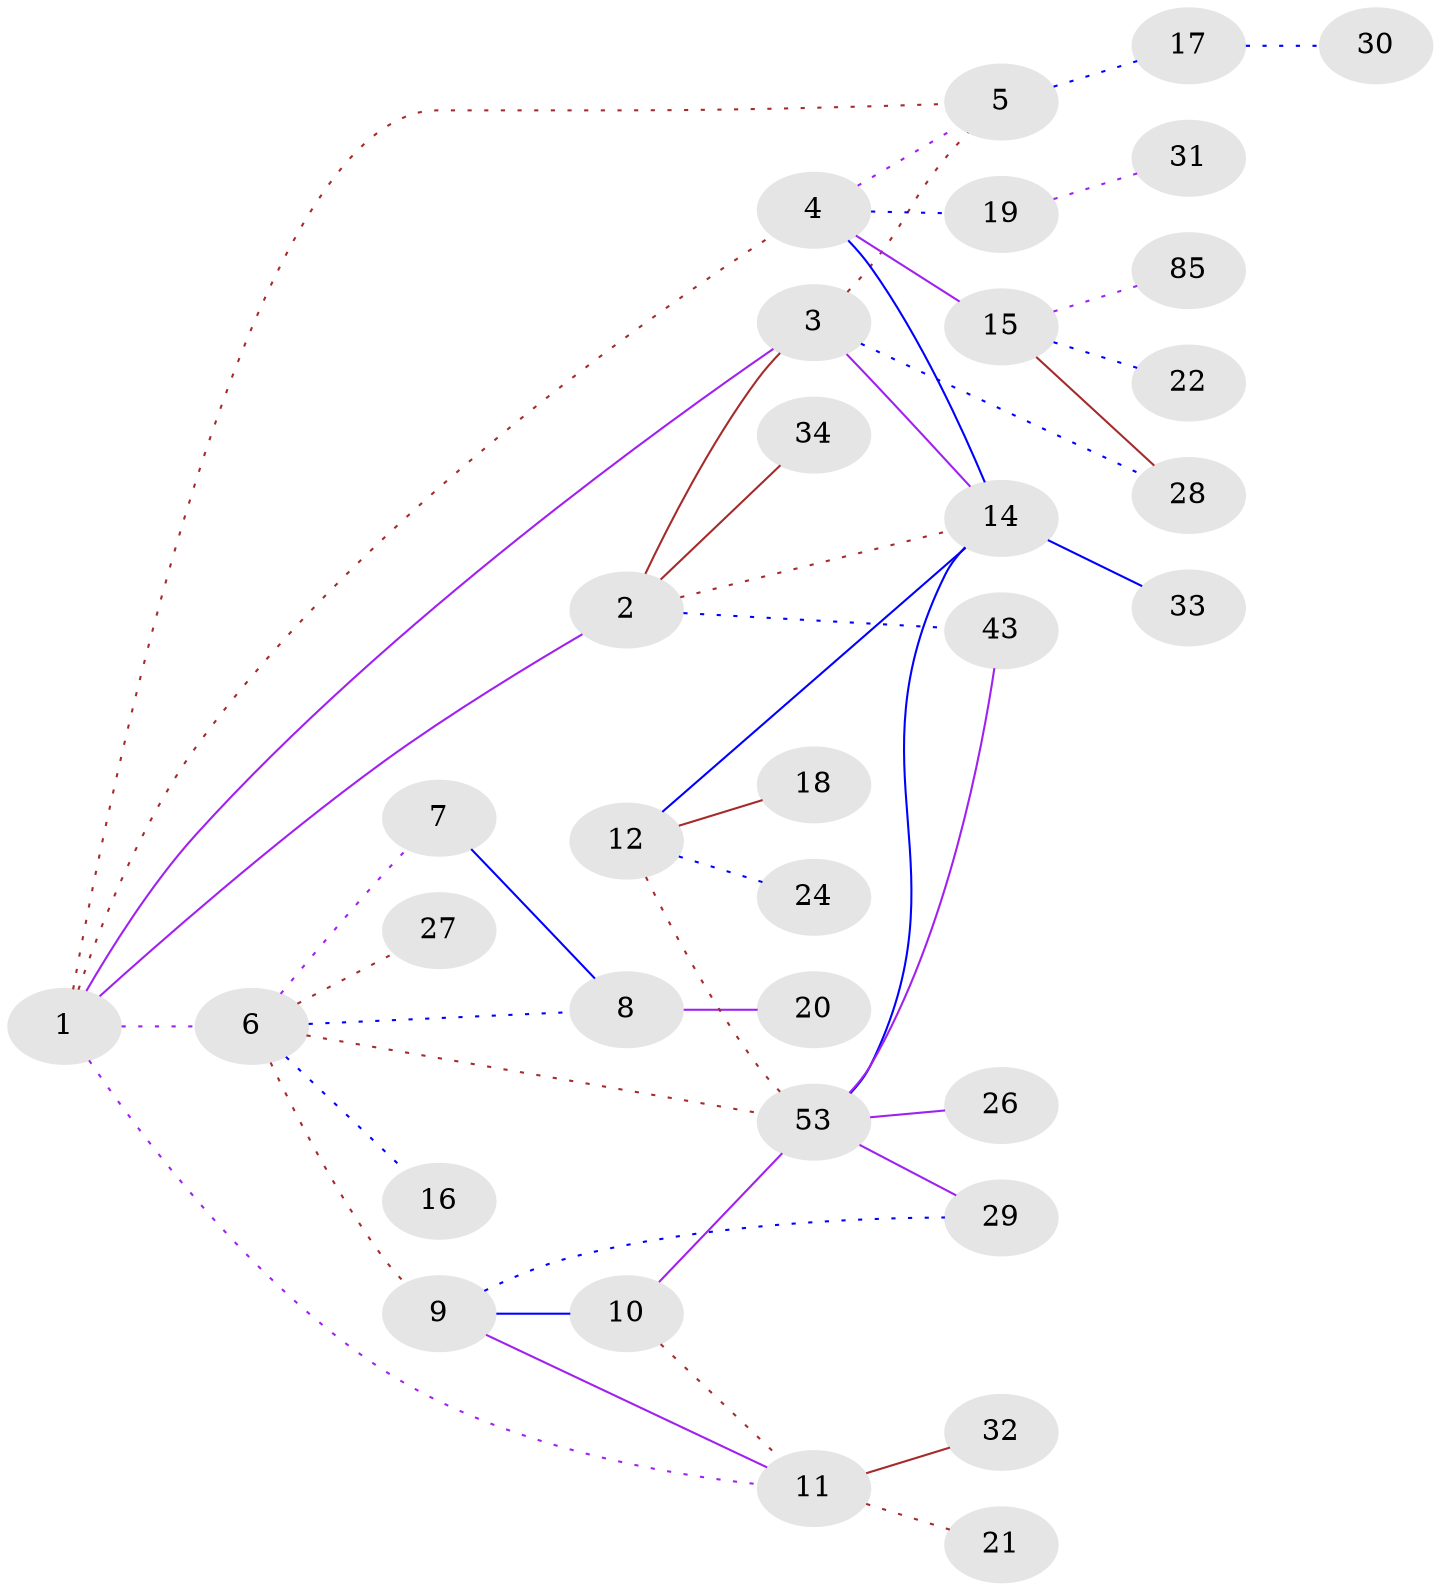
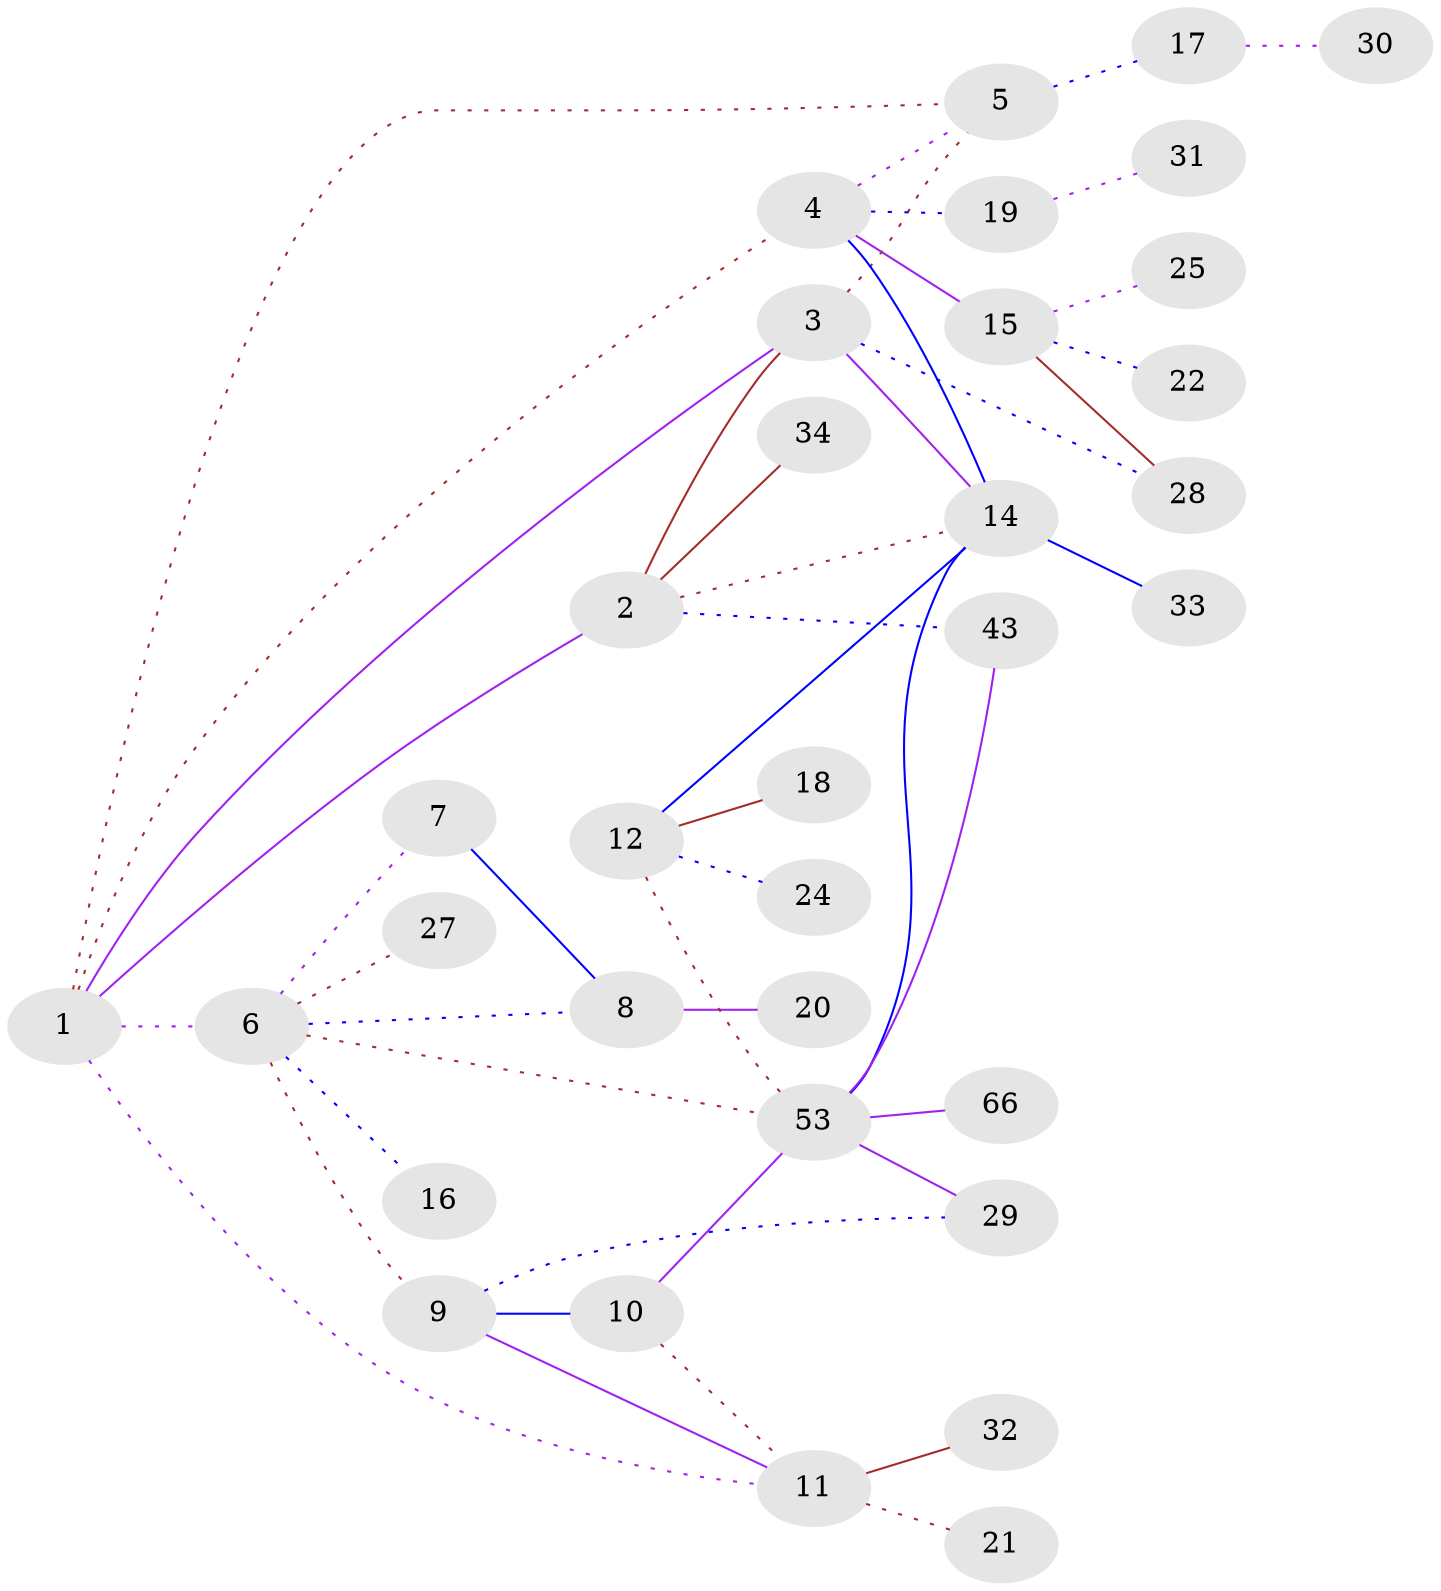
edge "17" -- "30": color blue -> purple
node "85": label "85" -> "25"
node "26": label "26" -> "66"
